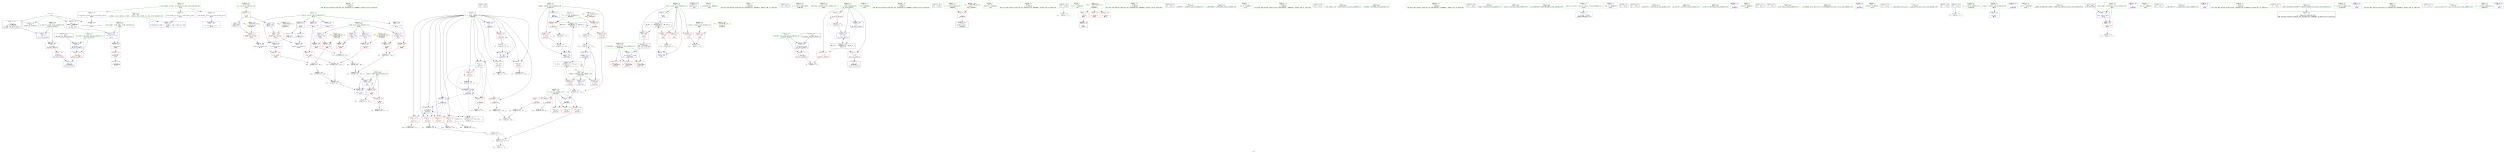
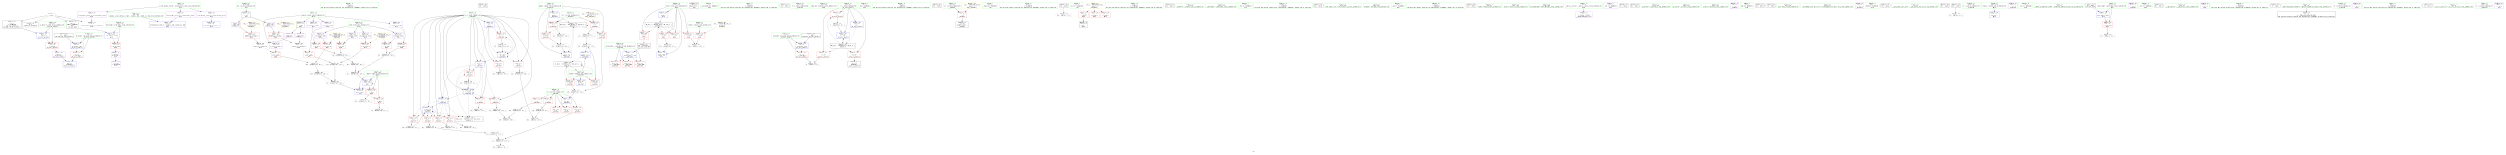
node "NodeID: 6": added
node "NodeID: 285": added
